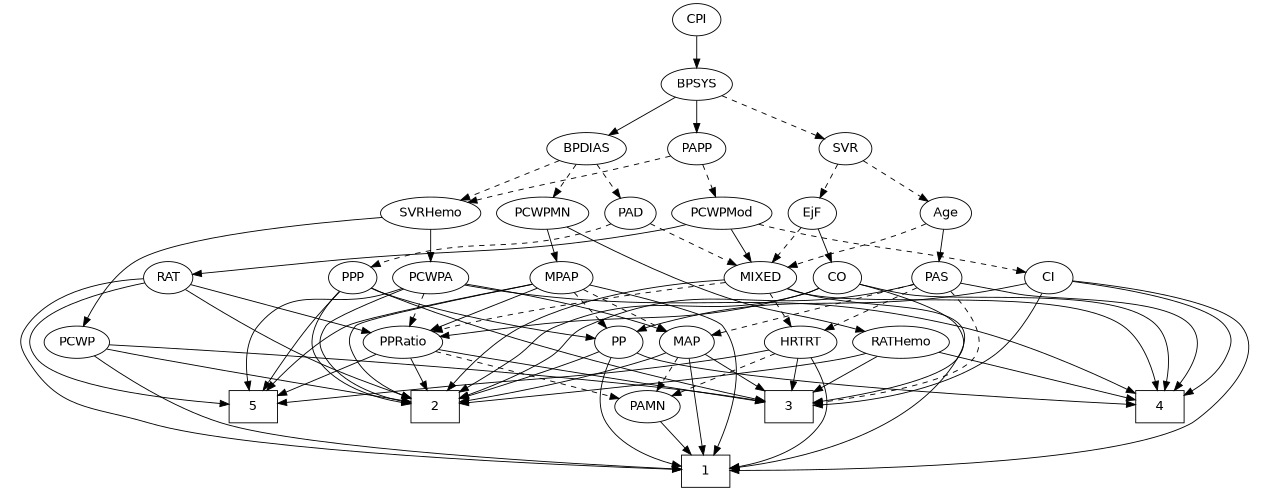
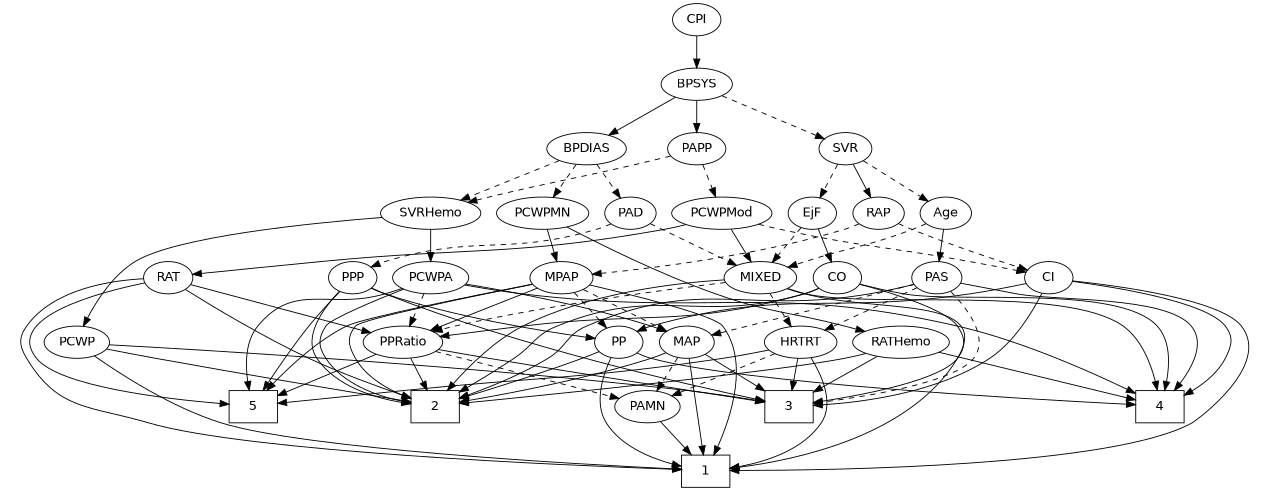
node "RAP": added
